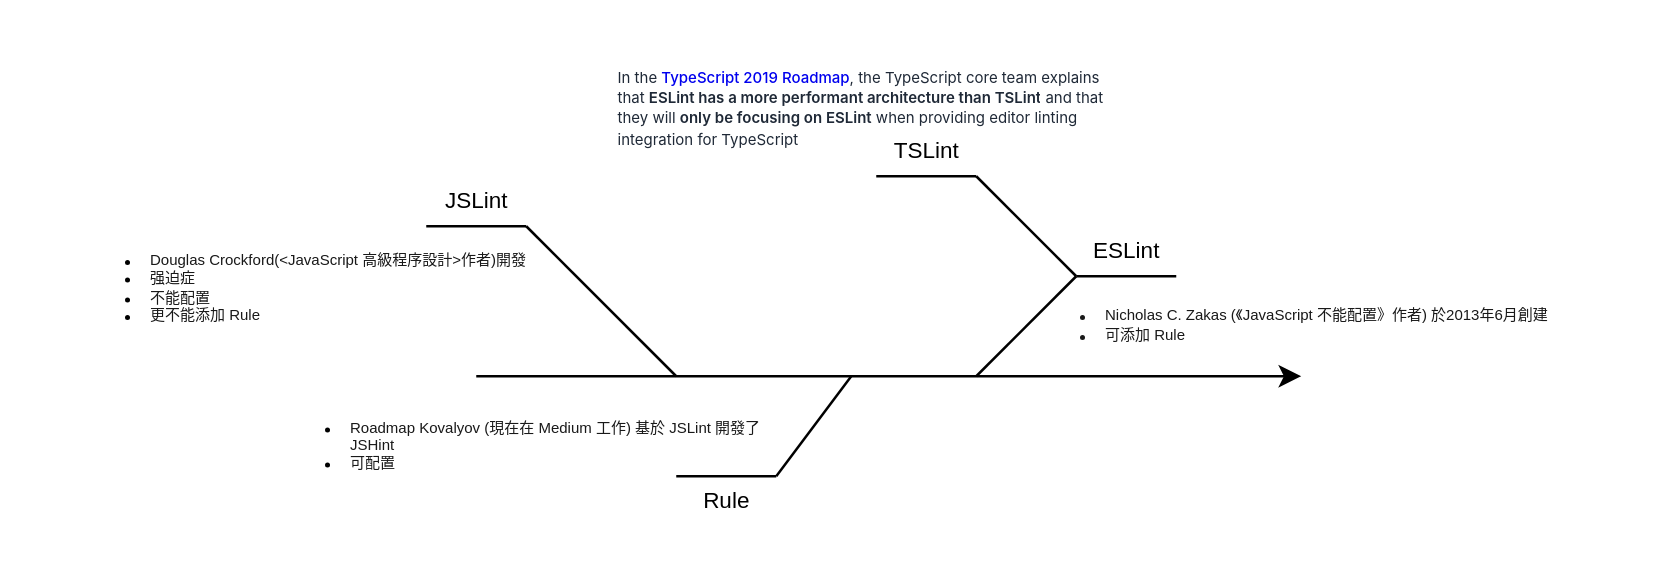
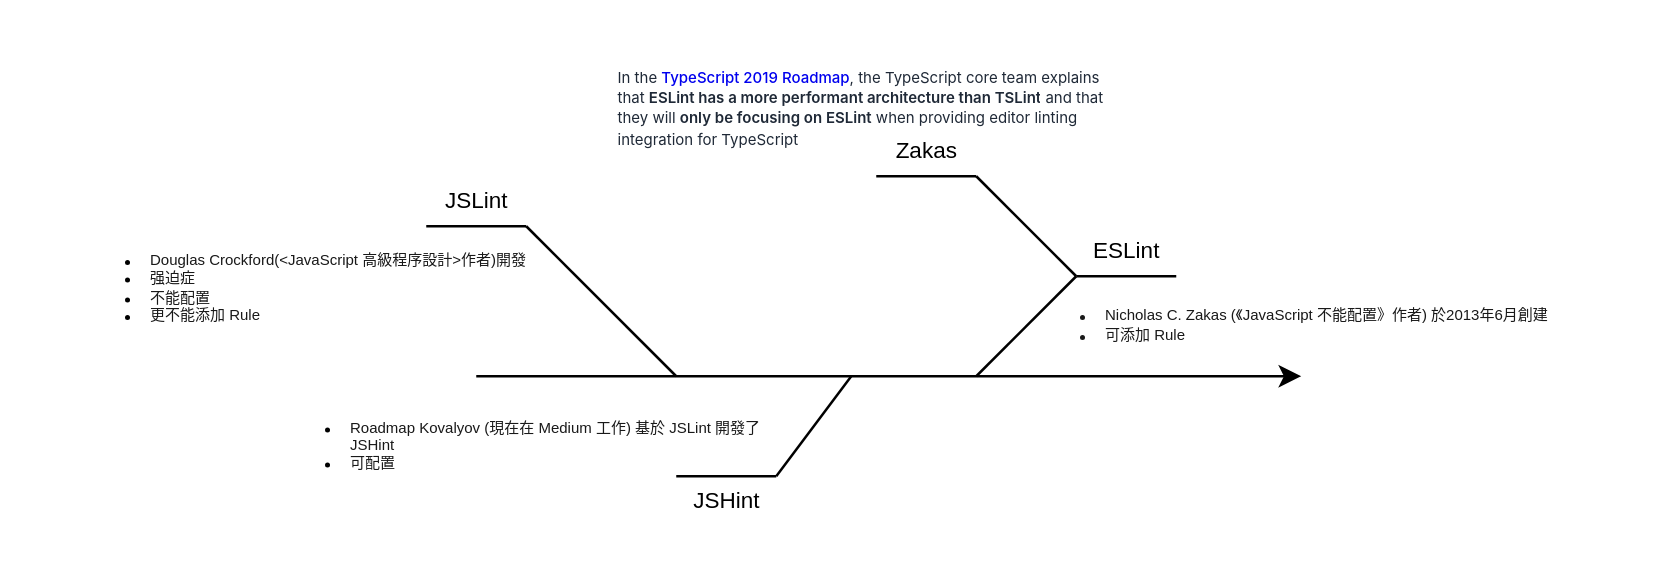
node "TSLint": label "TSLint" -> "Zakas"
node "Rule": label "Rule" -> "JSHint"
